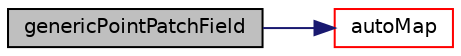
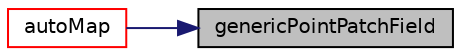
edge "genericPointPatchField" -> "autoMap": reversed
